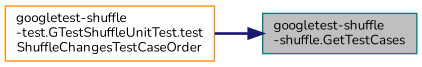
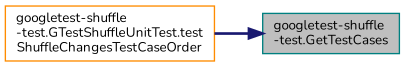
node "googletest-shuffle -shuffle.GetTestCases": label "googletest-shuffle -shuffle.GetTestCases" -> "googletest-shuffle -test.GetTestCases"
